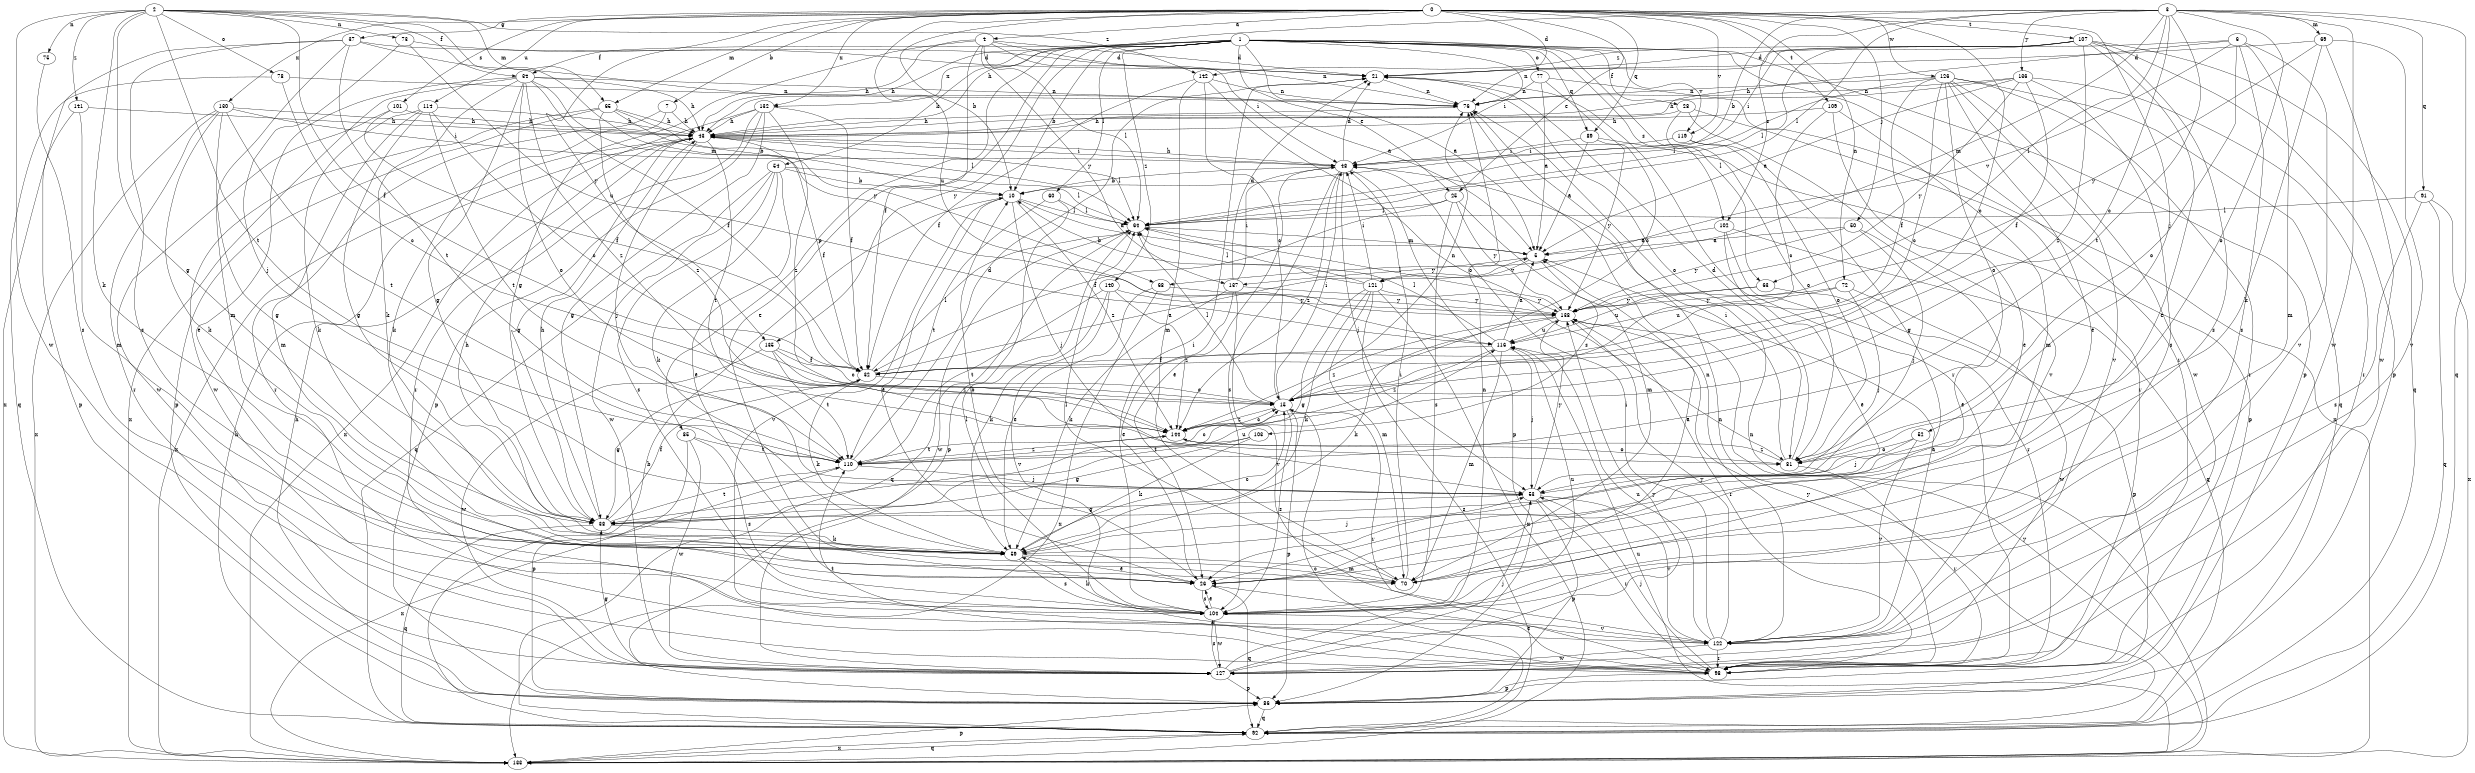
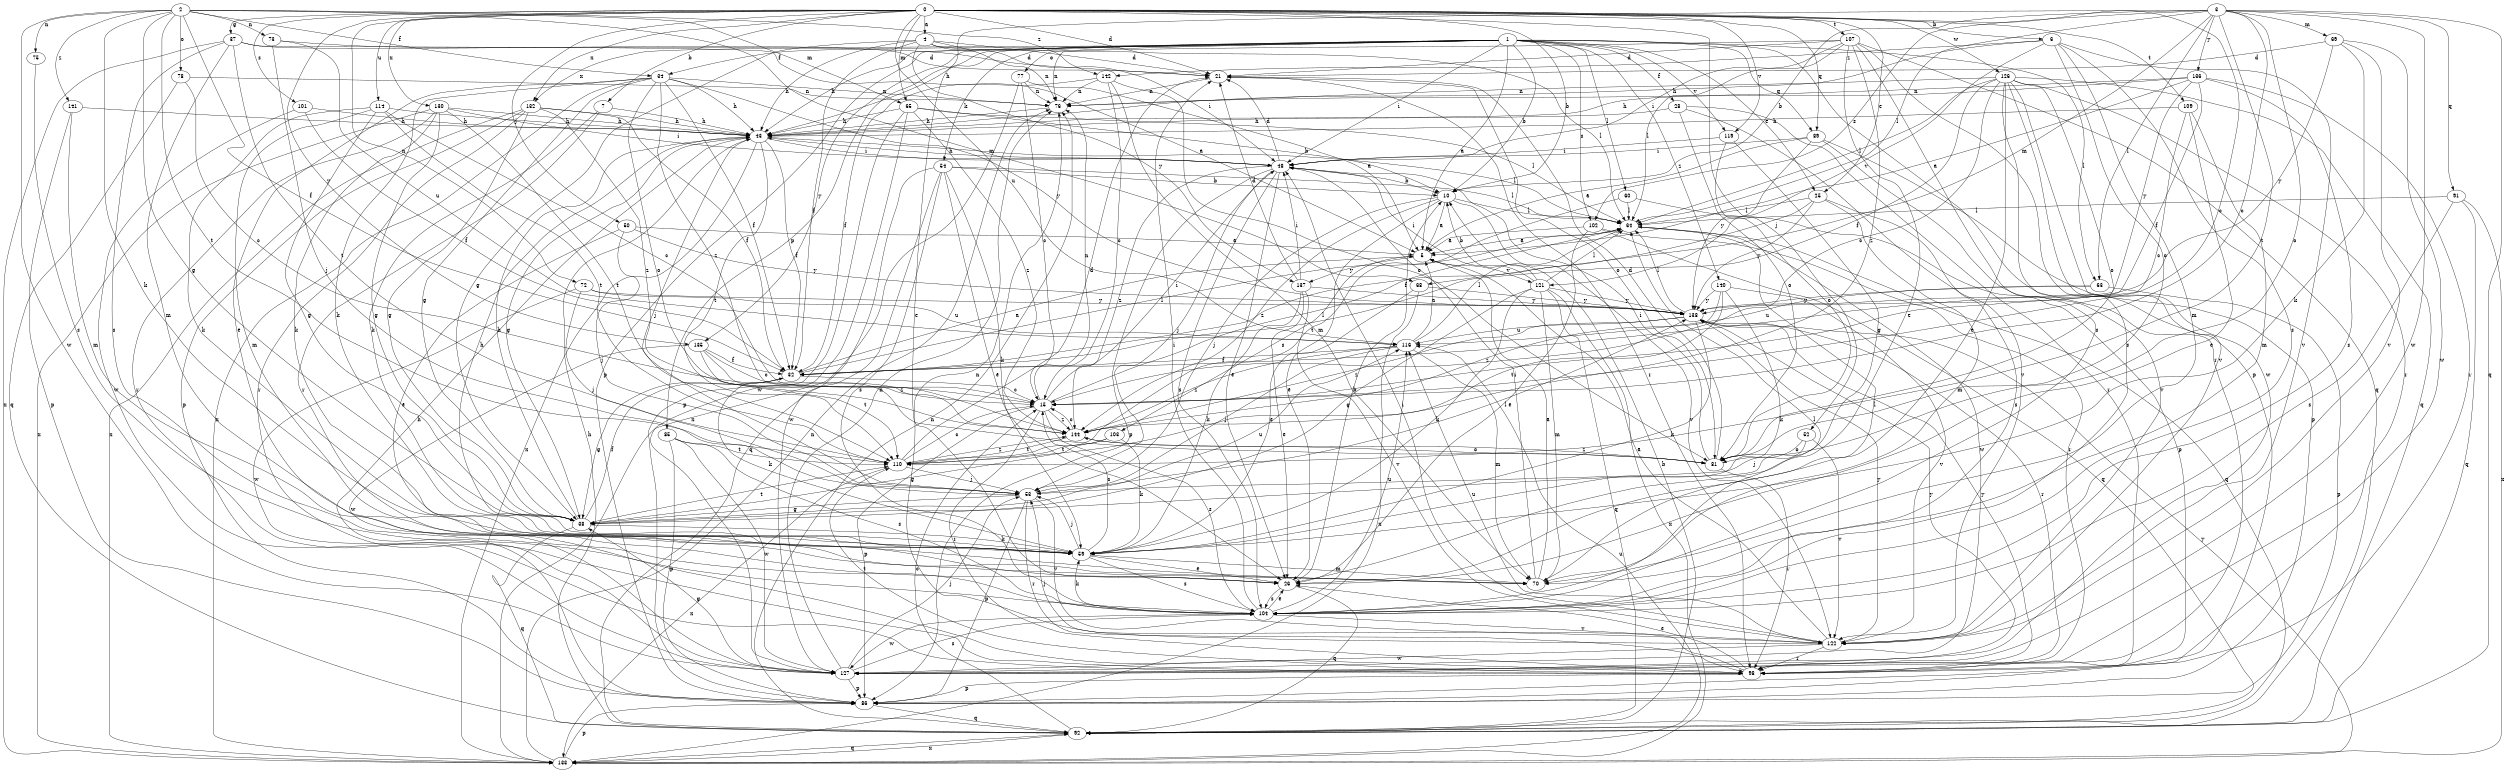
edge "0" -> "6": added, label "b"
edge "64" -> "5": label "m" -> "a"
edge "89" -> "122": added, label "v"
edge "53" -> "138": label "y" -> "l"
edge "121" -> "92": label "s" -> "q"
edge "126" -> "104": added, label "s"
